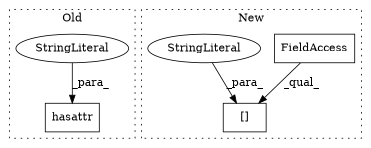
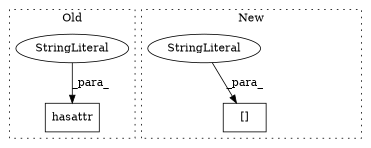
node "FieldAccess": removed
